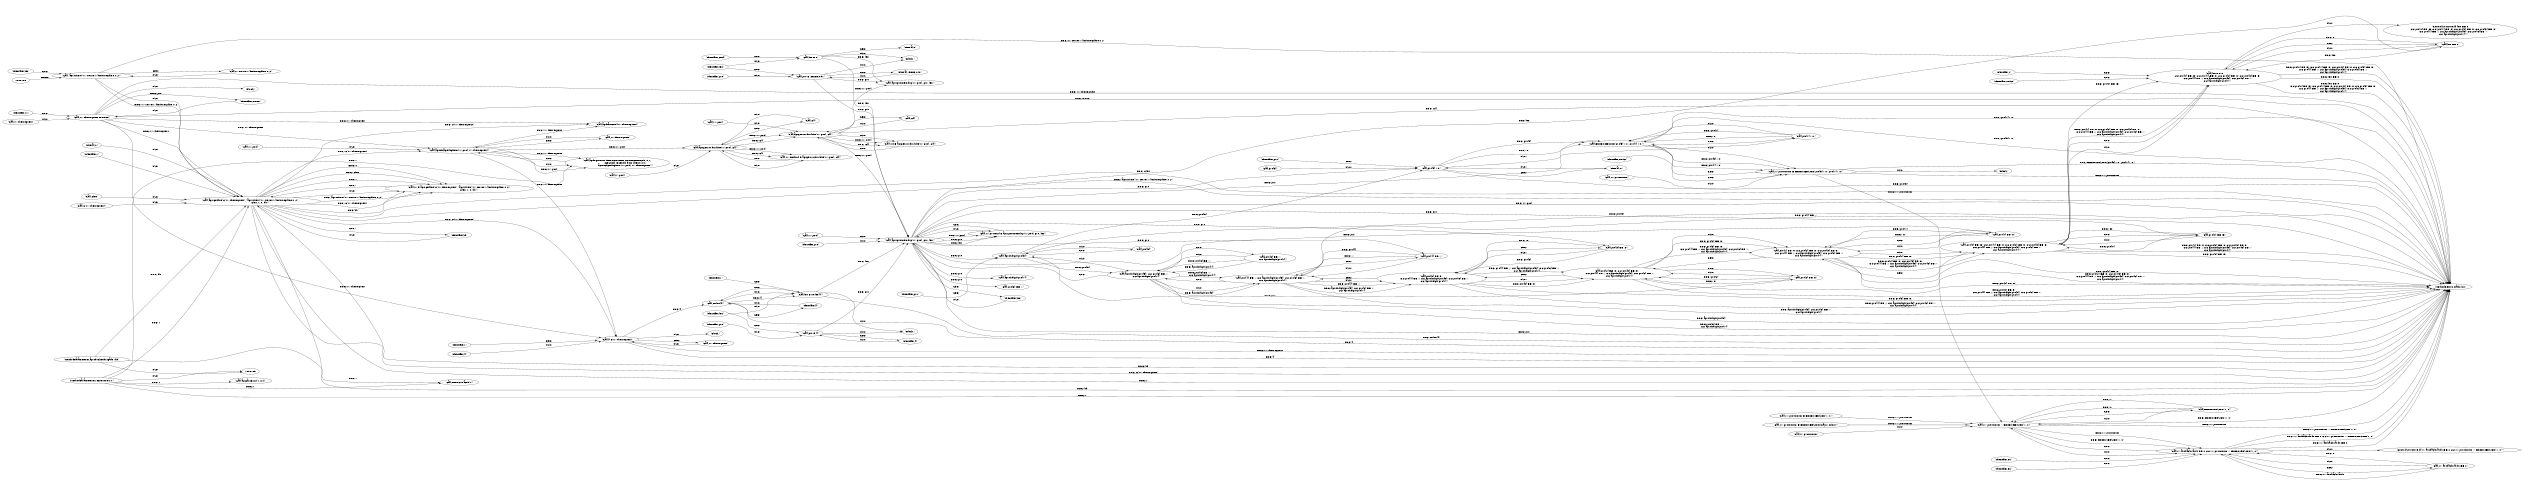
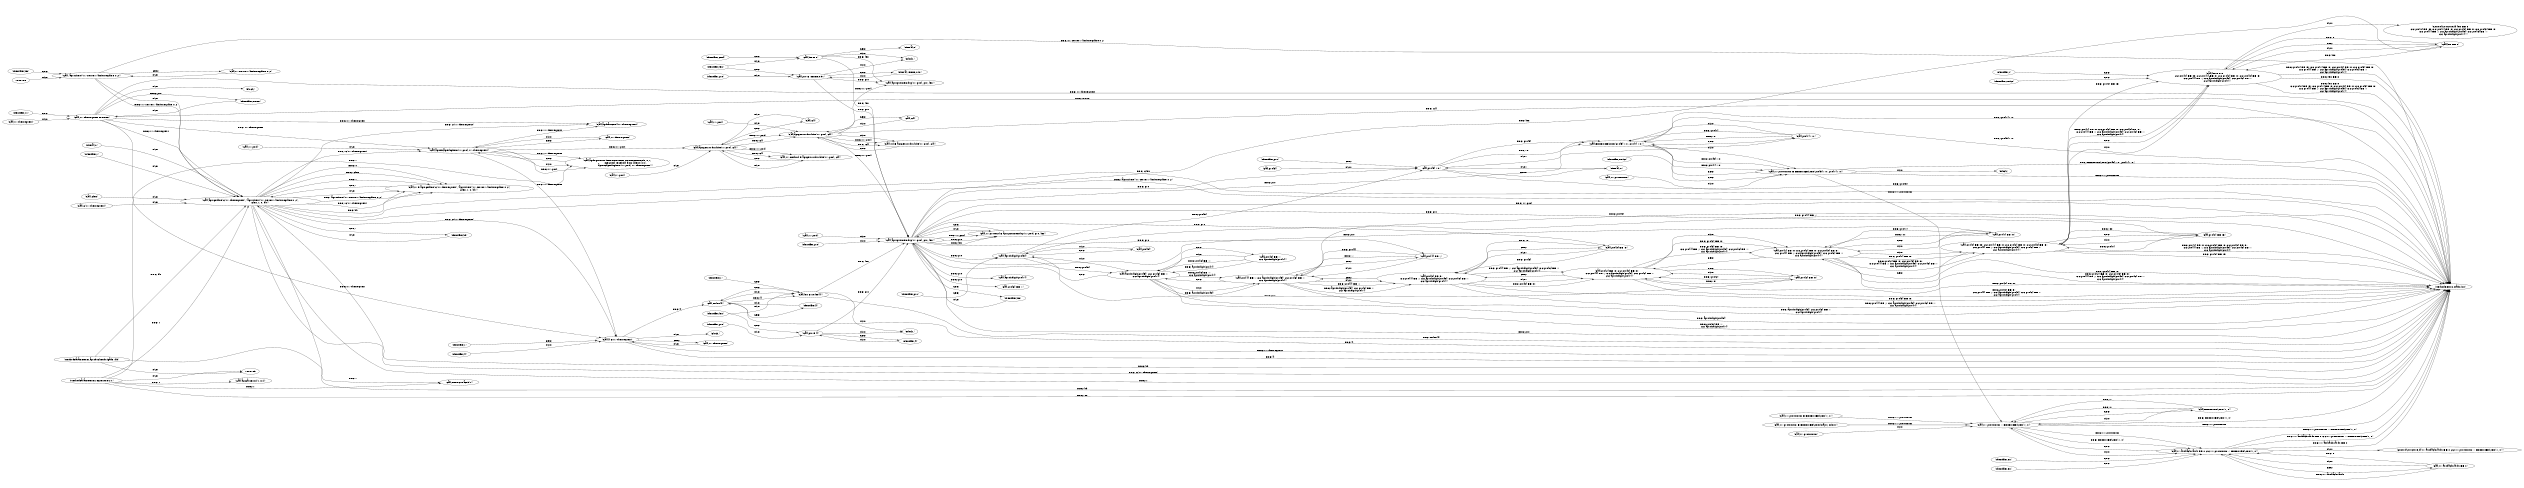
edge "1000188" -> "(Call,(apr_size_t)(r->server->limit_req_line + 2))": label "HTTP: " -> "AST: "
edge "(Call,pro[5] - '0')" -> "(Literal,'0')": label "CFG: " -> "HTTP: "
edge "(MethodParameterIn,request_rec *r)" -> "(MethodReturn,static int)": label "DDG: r" -> "DDG: 'H'"
